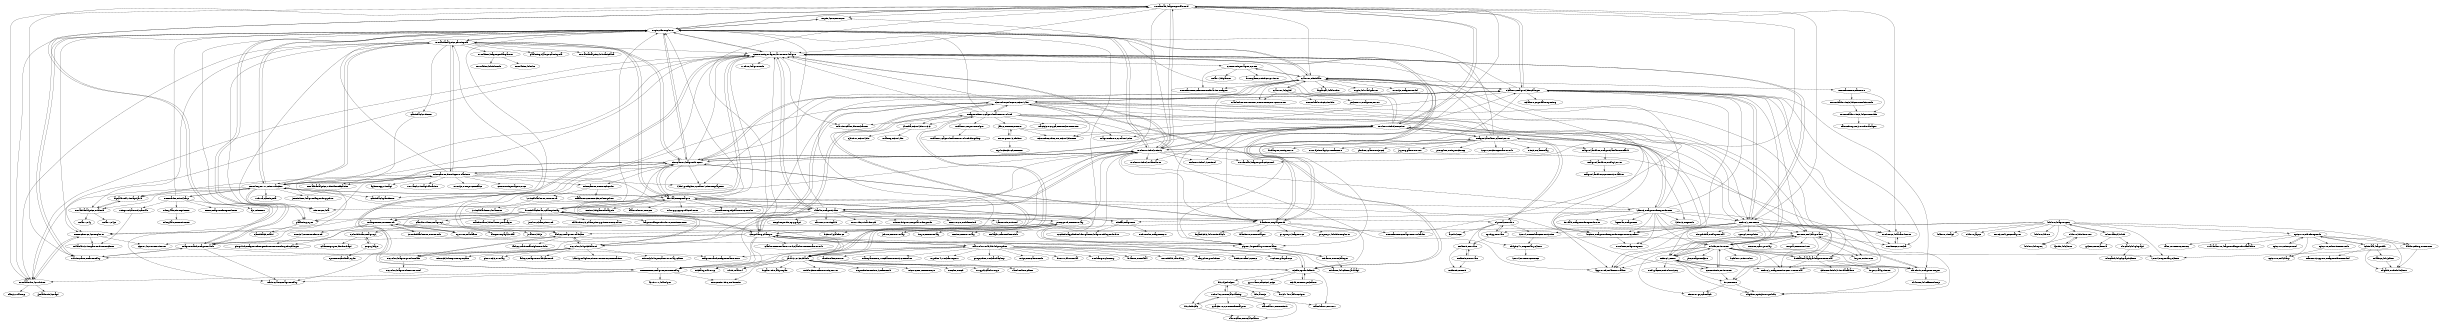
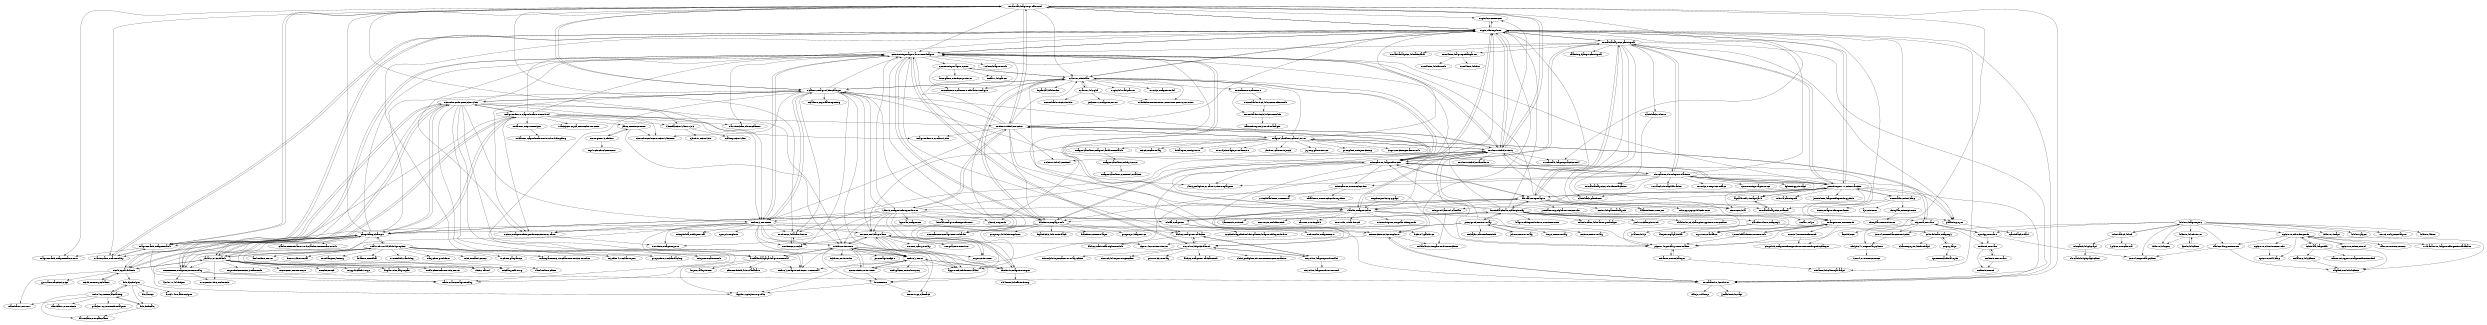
edge "molenzwiebel/Deceive" -> "molenzwiebel/OriannaBot": removed
node "SwitchbladeBot/lorassets": removed
edge "vkaelin/LeagueStats" -> "stephenpoole/op.gg-api": reversed
node "stelar7/R4J": removed
